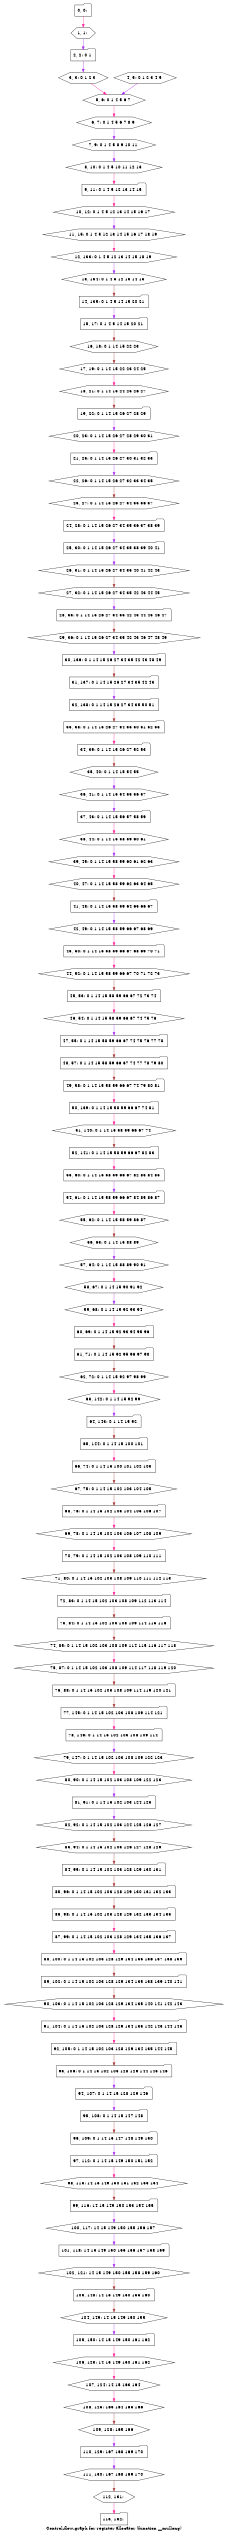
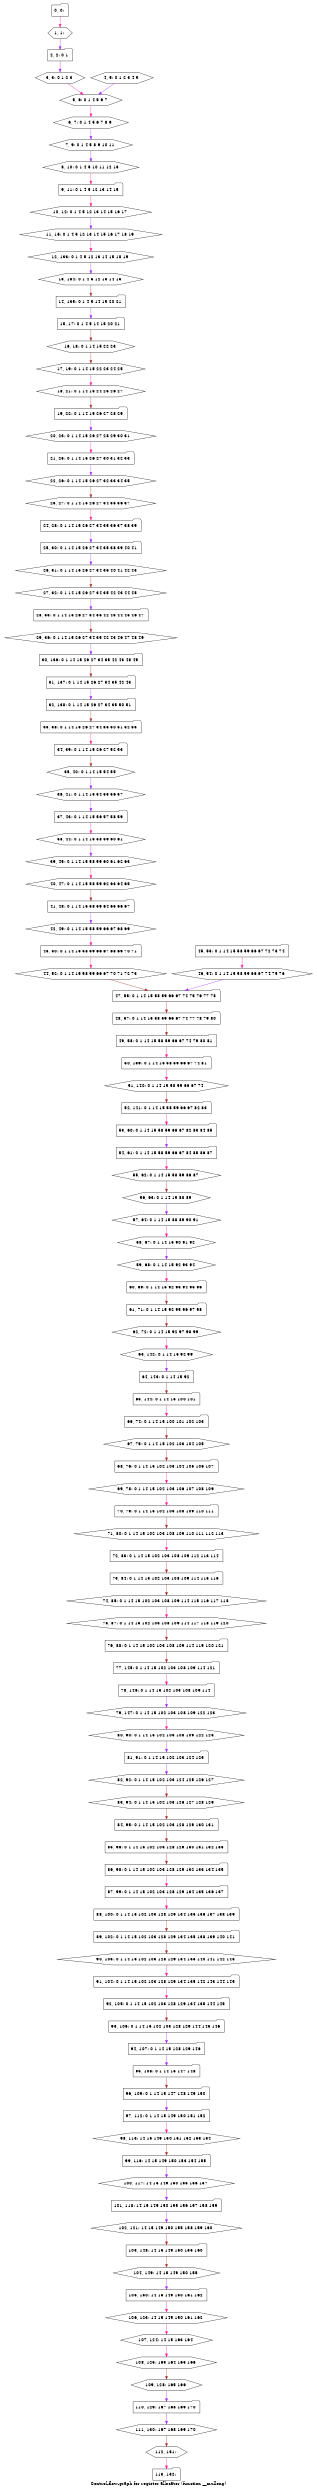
edge "44, 52: 0 1 14 15 58 59 66 67 70 71 72 73" -> "45, 53: 0 1 14 15 58 59 66 67 72 73 74": now "44, 52: 0 1 14 15 58 59 66 67 70 71 72 73" -> "47, 55: 0 1 14 15 58 59 66 67 74 75 76 77 78"
